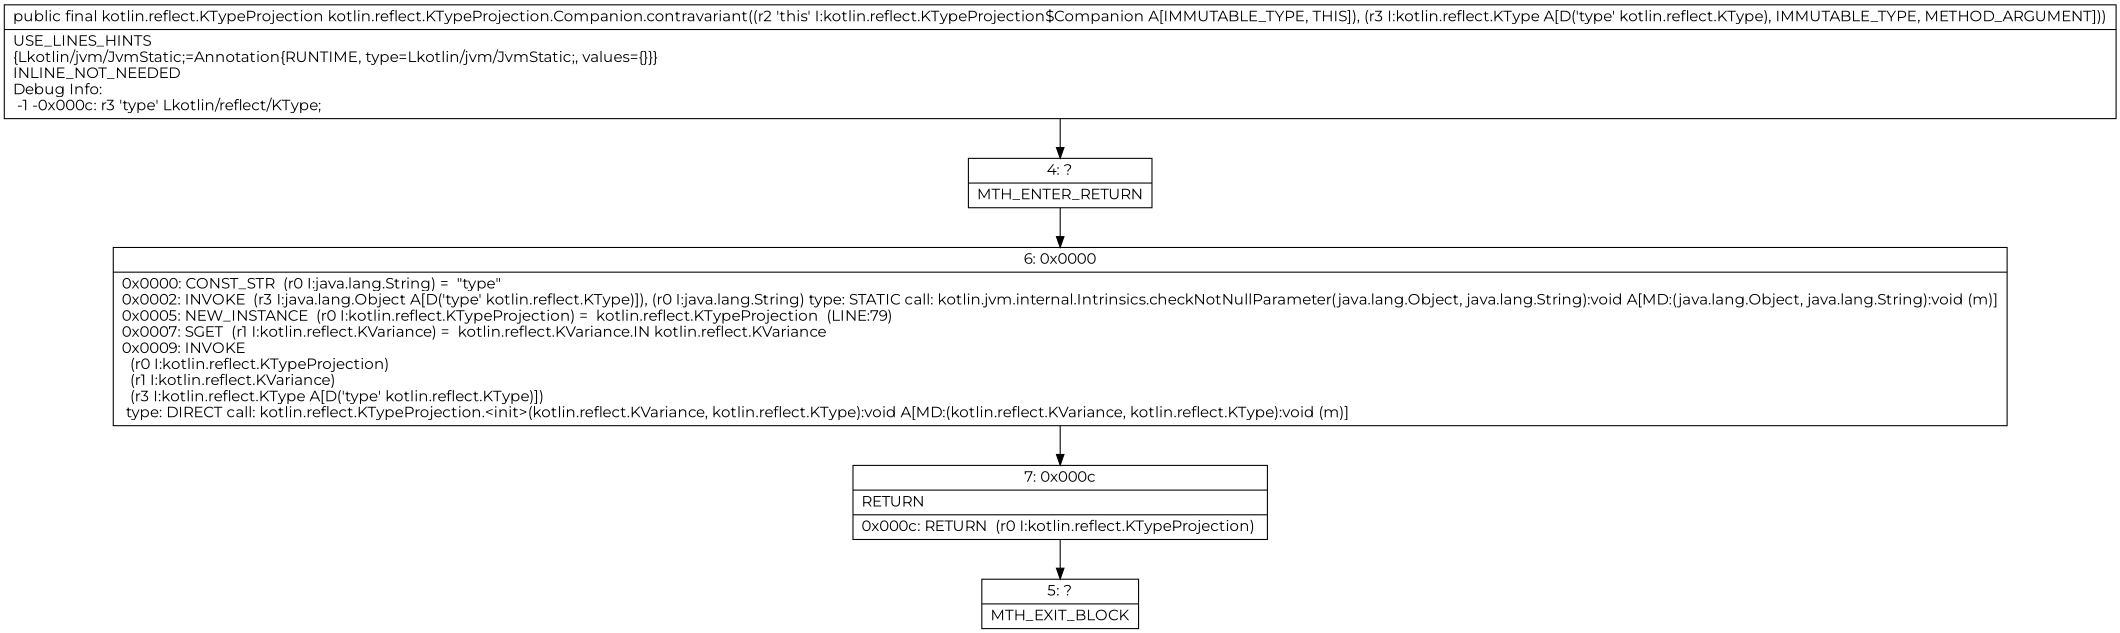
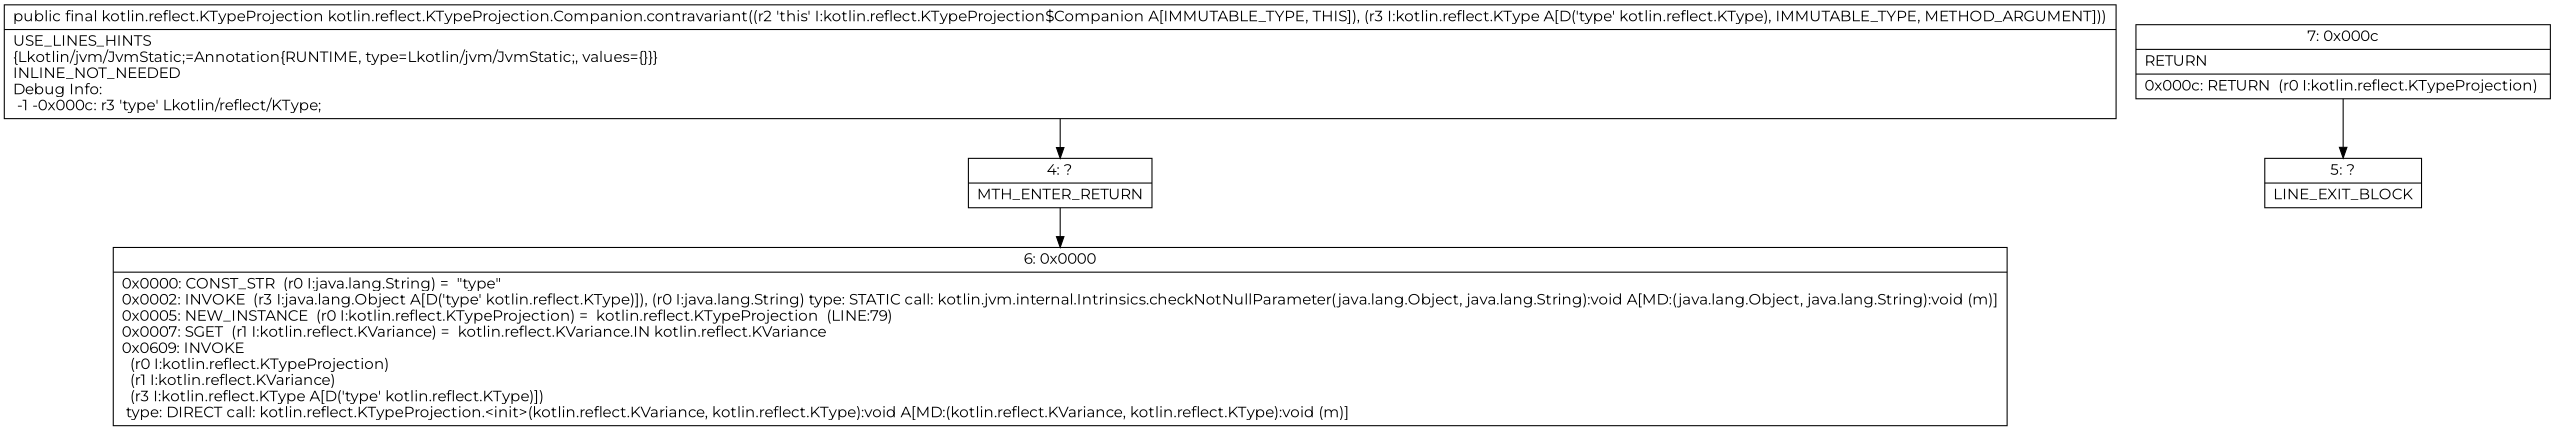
node "6: 0x0000": text "0x0009: INVOKE" -> "0x0609: INVOKE"
edge "6: 0x0000" -> "7: 0x000c": removed
node "5: ?": text "MTH_EXIT_BLOCK" -> "LINE_EXIT_BLOCK"
